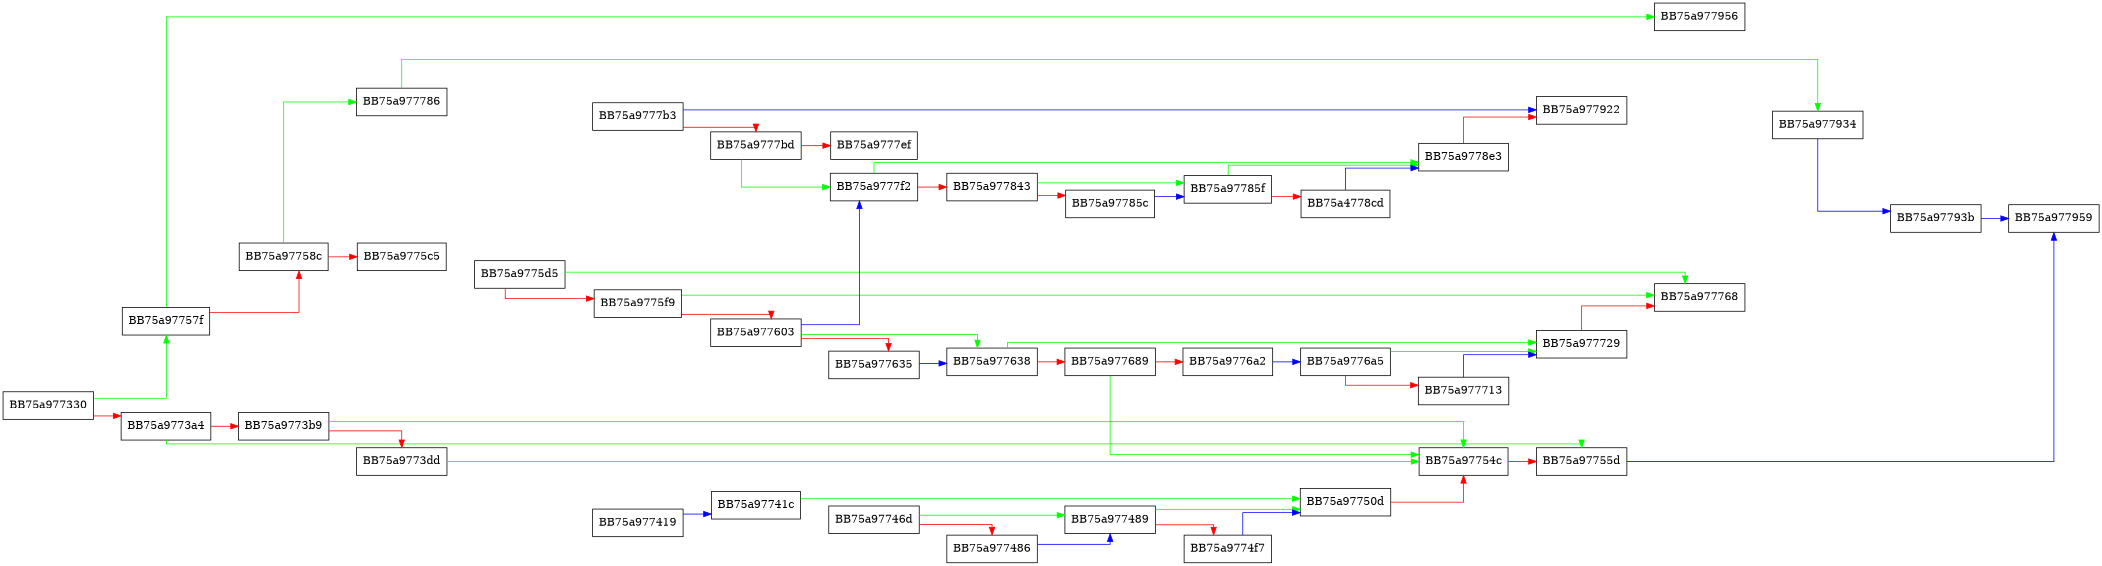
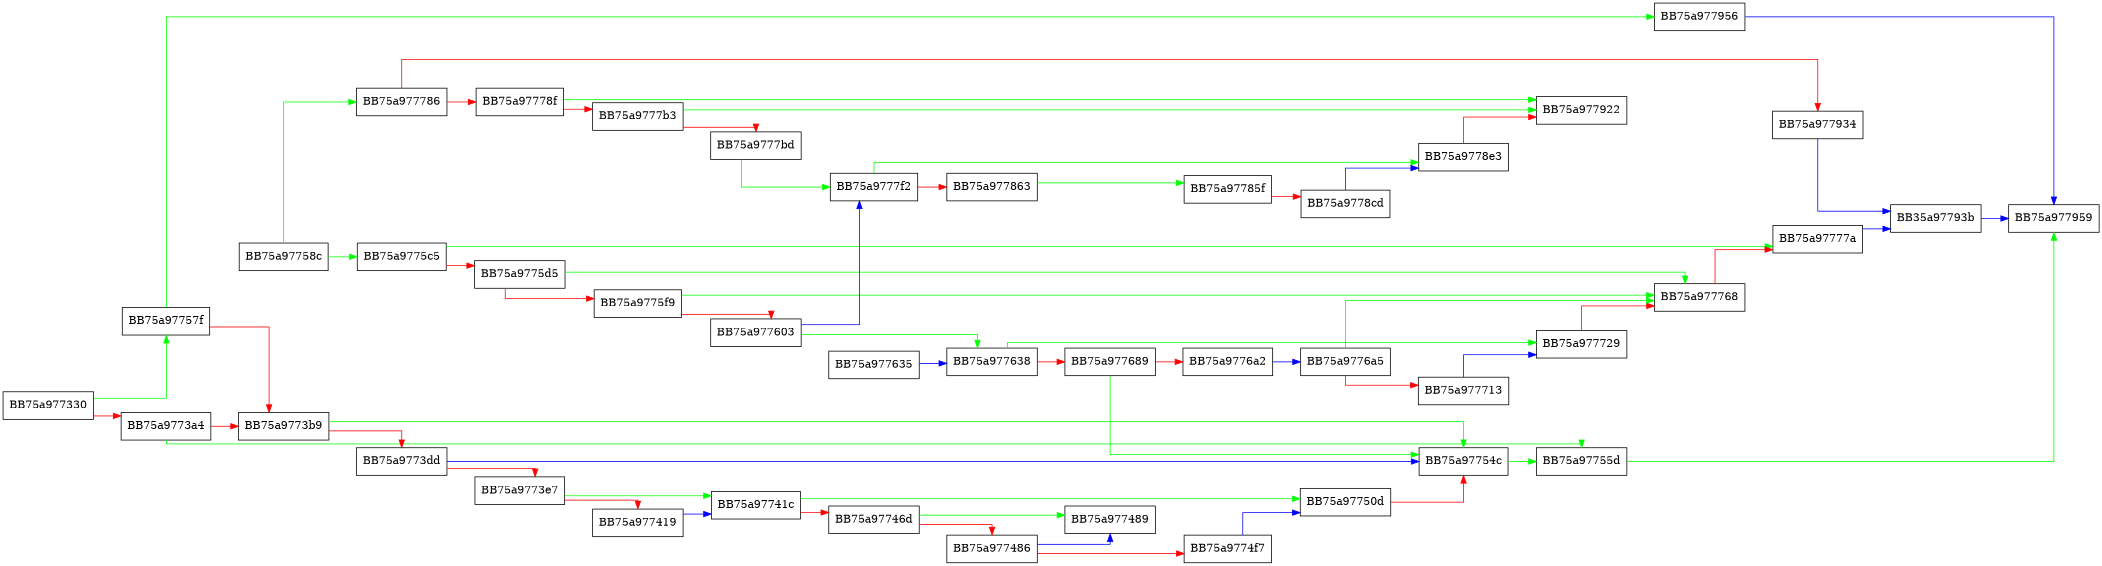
edge "BB75a977956" -> "BB75a977959": added
edge "BB75a977786" -> "BB75a977934": color green -> red
node "BB75a97778f": added
edge "BB75a9777b3" -> "BB75a977922": color blue -> green
node "BB75a9777ef": removed
edge "BB75a97785f" -> "BB75a9778e3": removed
node "BB75a977843": label "BB75a977843" -> "BB75a977863"
node "BB75a97785c": removed
node "BB75a4778cd": label "BB75a4778cd" -> "BB75a9778cd"
node "BB75a97793b": label "BB75a97793b" -> "BB35a97793b"
node "BB75a97777a": added
edge "BB75a97758c" -> "BB75a9775c5": color red -> green
edge "BB75a9775c5" -> "BB75a9775d5": added
edge "BB75a97757f" -> "BB75a97758c": now "BB75a97757f" -> "BB75a9773b9"
edge "BB75a977603" -> "BB75a977635": removed
edge "BB75a9776a5" -> "BB75a977729": now "BB75a9776a5" -> "BB75a977768"
edge "BB75a9773dd" -> "BB75a97754c": color green -> blue
edge "BB75a97754c" -> "BB75a97755d": color red -> green
edge "BB75a97755d" -> "BB75a977959": color blue -> green
node "BB75a9773e7": added
edge "BB75a977489" -> "BB75a97750d": removed
edge "BB75a97741c" -> "BB75a97746d": added
edge "BB75a977489" -> "BB75a9774f7": now "BB75a977486" -> "BB75a9774f7"
